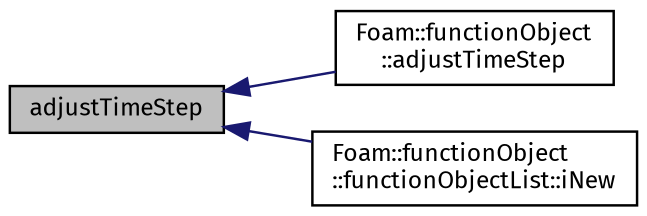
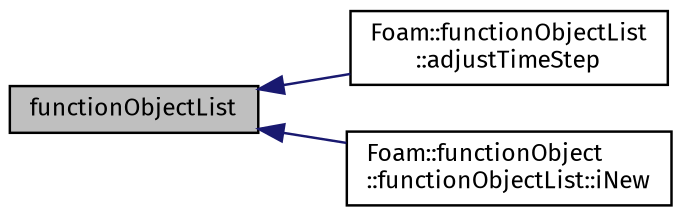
node "Foam::functionObject ::adjustTimeStep": label "Foam::functionObject ::adjustTimeStep" -> "Foam::functionObjectList ::adjustTimeStep"
node "adjustTimeStep": label "adjustTimeStep" -> "functionObjectList"
